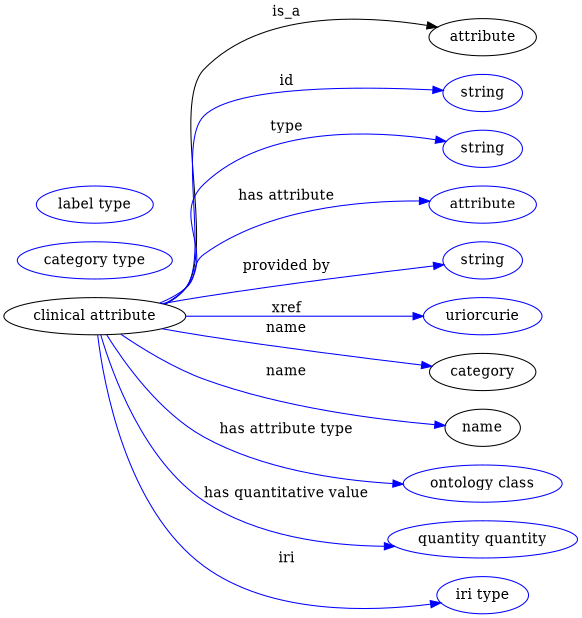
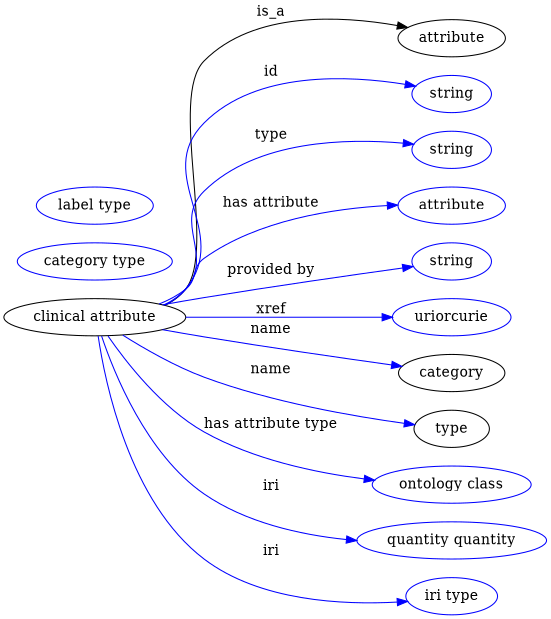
node "name": label "name" -> "type"
edge "clinical attribute" -> "quantity quantity": label "has quantitative value" -> "iri"
